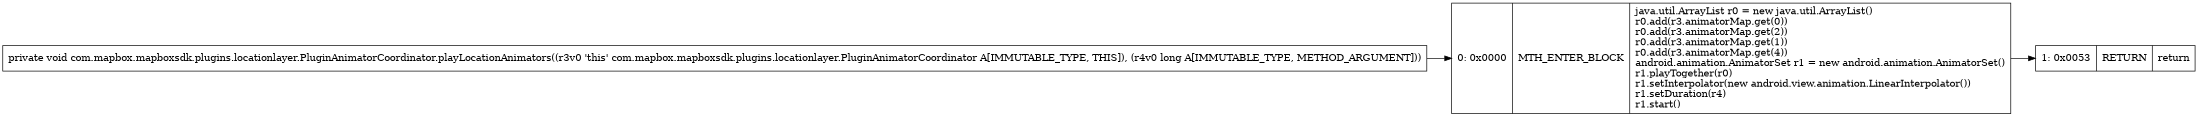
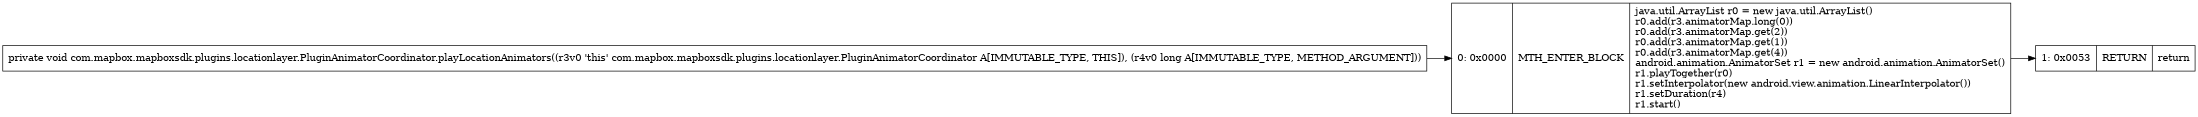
node "0: 0x0000": text "r0.add(r3.animatorMap.get(0))" -> "r0.add(r3.animatorMap.long(0))"
